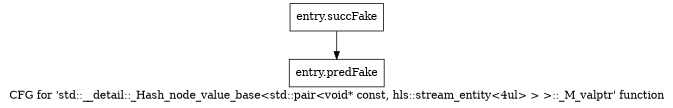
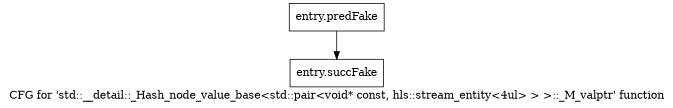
edge "entry.succFake" -> "entry.predFake": reversed
